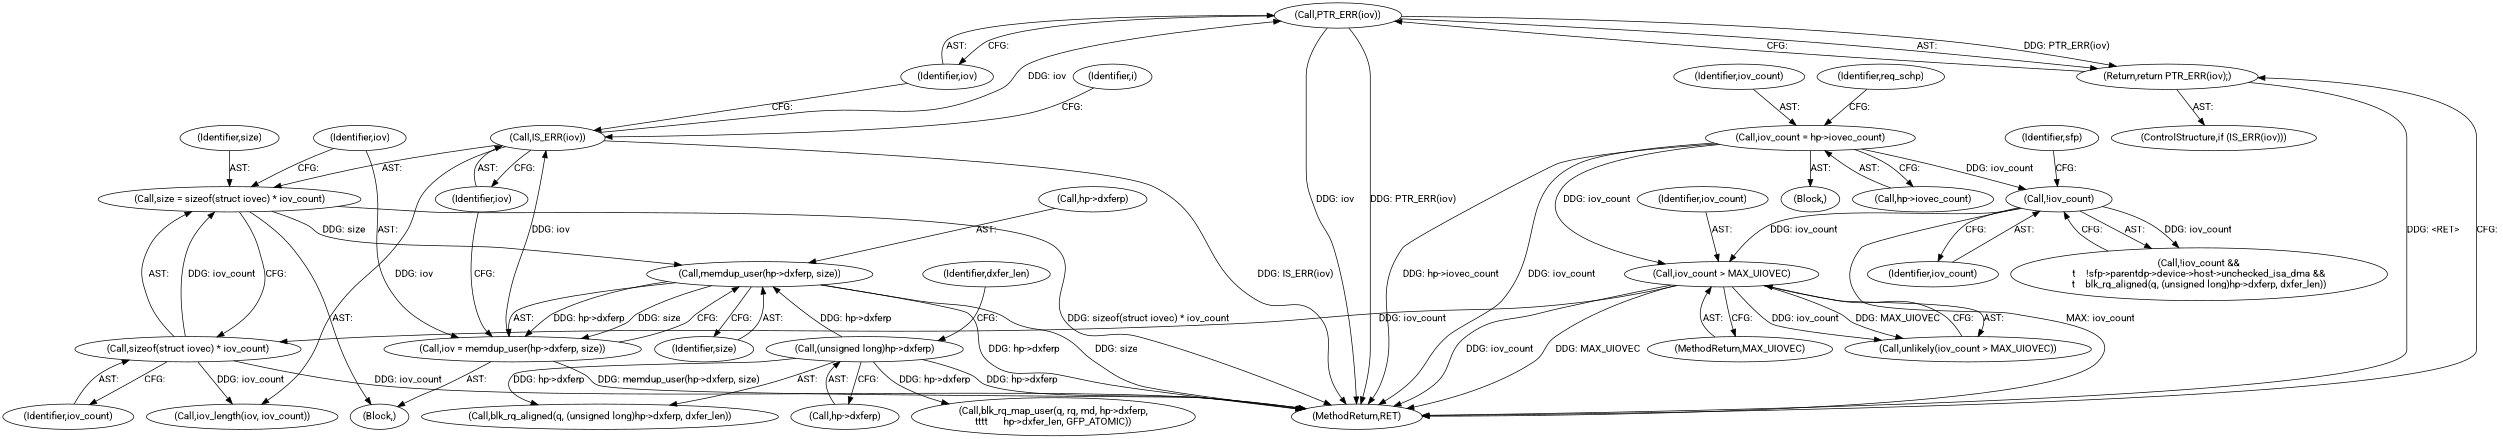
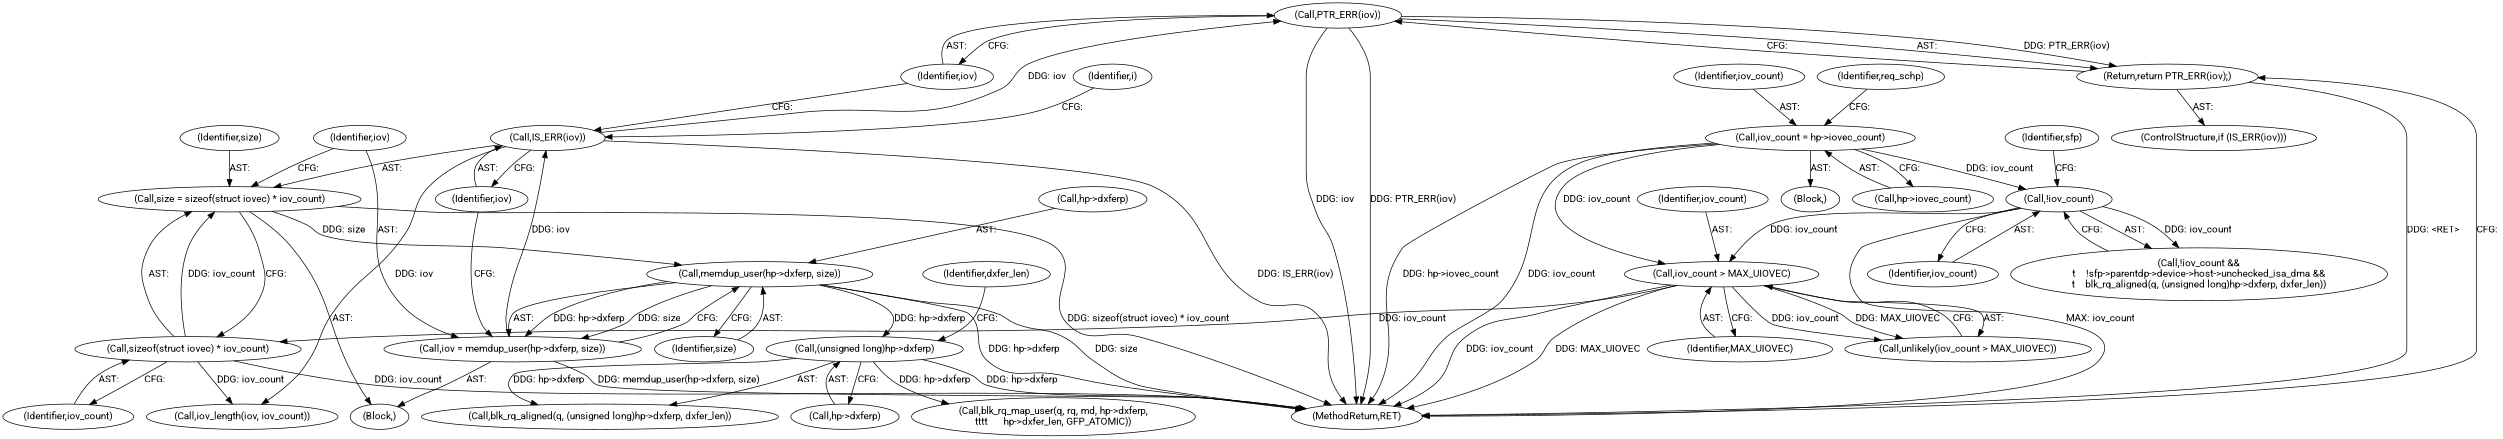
edge "(Call,(unsigned long)hp->dxferp)" -> "(Call,memdup_user(hp->dxferp, size))": reversed
node "(MethodReturn,MAX_UIOVEC)": label "(MethodReturn,MAX_UIOVEC)" -> "(Identifier,MAX_UIOVEC)"
